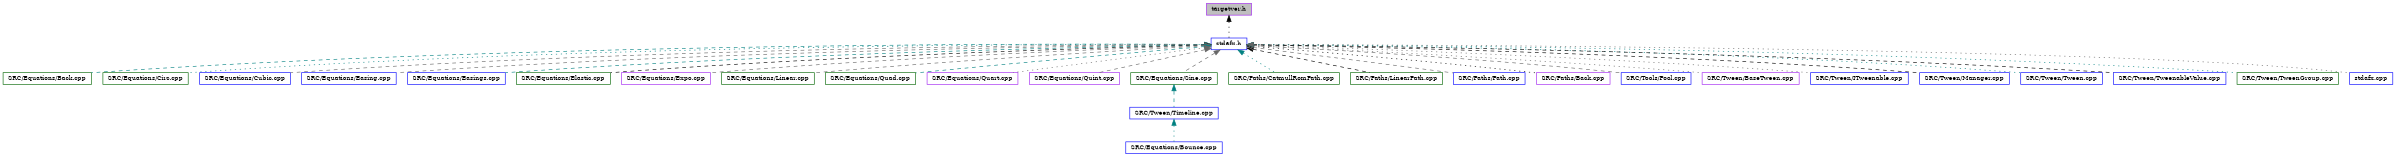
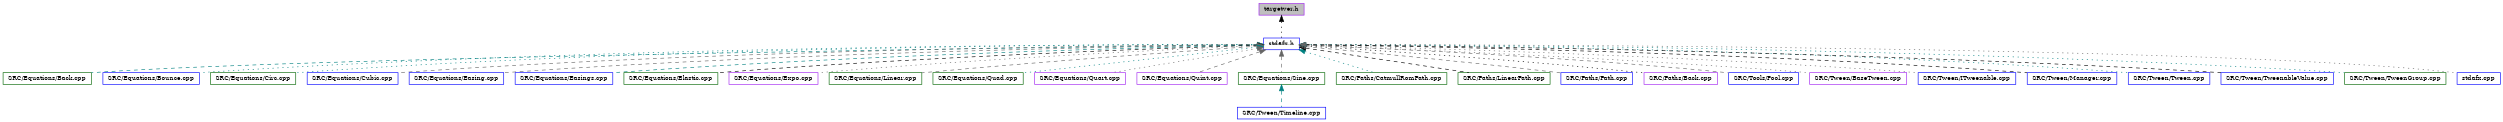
edge "SRC/Equations/Quad.cpp" -> "stdafx.h": style dashed -> dotted
edge "SRC/Equations/Expo.cpp" -> "stdafx.h": style dashed -> dotted
edge "SRC/Equations/Bounce.cpp" -> "SRC/Tween/Timeline.cpp": now "SRC/Equations/Bounce.cpp" -> "stdafx.h"
